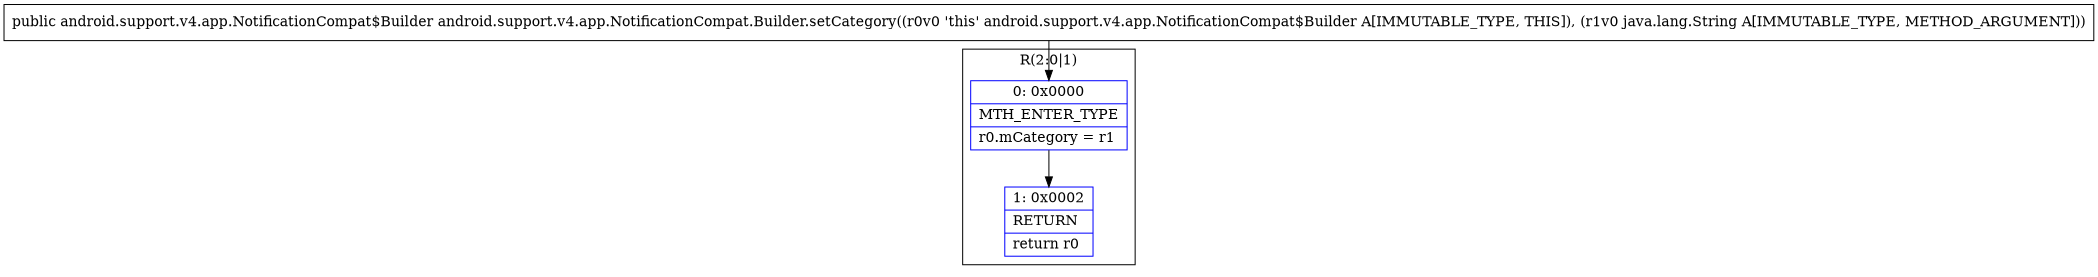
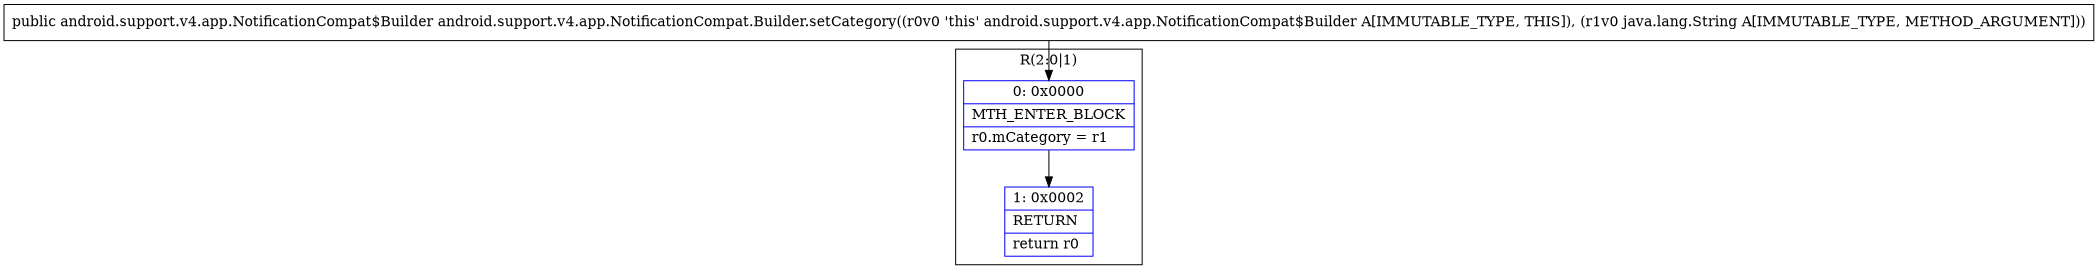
node "0: 0x0000": text "MTH_ENTER_TYPE" -> "MTH_ENTER_BLOCK"
